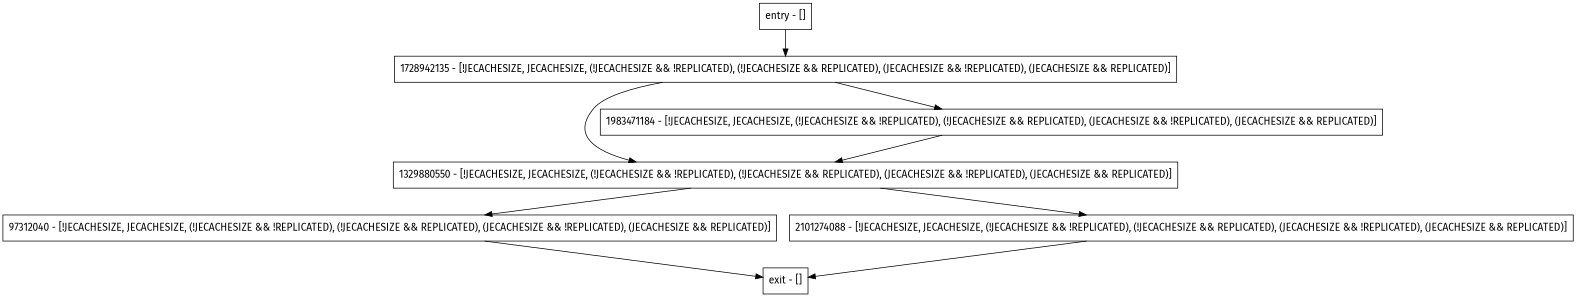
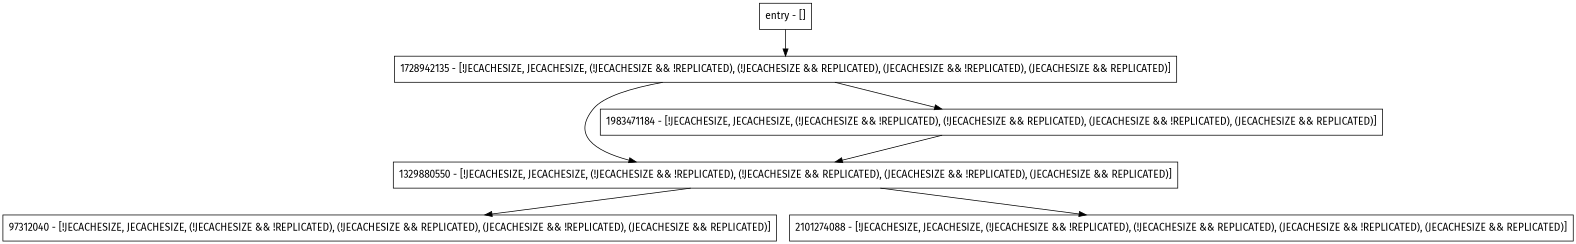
node "exit - []": removed
